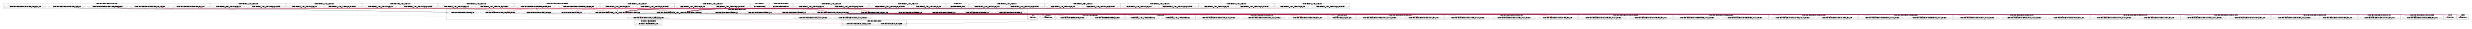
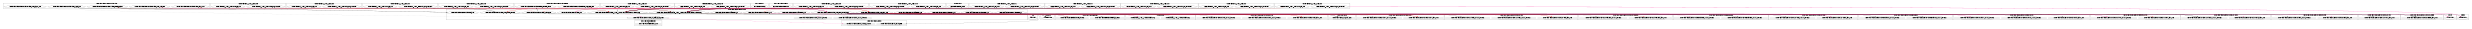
cluster "Moose::Meta::Writer::__ANON__::SERIAL::22": label "Moose::Meta::Writer::__ANON__::SERIAL::22" -> "Moose::Meta::Class::__ANON__::SERIAL::22"
cluster "Moose::Meta::Class::__ANON__::SERIAL::20": label "Moose::Meta::Class::__ANON__::SERIAL::20" -> "Moose::Counter::Class::__ANON__::SERIAL::20"
cluster "Method::MOP::Method::Accessor": label "Method::MOP::Method::Accessor" -> "Class::MOP::Method::Accessor"
cluster "Moose::Meta::Class::__BEGIN__::SERIAL::12": label "Moose::Meta::Class::__BEGIN__::SERIAL::12" -> "Moose::Meta::Class::__ANON__::SERIAL::12"
node "Moose::Meta::Class::__BEGIN__::SERIAL::25::_get_value": label "Moose::Meta::Class::__BEGIN__::SERIAL::25::_get_value" -> "Moose::Meta::Class::__ANON__::SERIAL::25::_get_value"
node "Moose::Meta::Class::__ANON__::MOP::32::_eval_environment": label "Moose::Meta::Class::__ANON__::MOP::32::_eval_environment" -> "Moose::Meta::Class::__ANON__::SERIAL::32::_eval_environment"
node "Moose::Meta::Class::__ANON__::SERIAL::22::_eval_environment": label "Moose::Meta::Class::__ANON__::SERIAL::22::_eval_environment" -> "Moose::Meta::Class::__ANON__::BEGIN::22::_eval_environment"
node "Native::Meta::Class::__ANON__::SERIAL::18::_get_value": label "Native::Meta::Class::__ANON__::SERIAL::18::_get_value" -> "Moose::Meta::Class::__ANON__::SERIAL::18::_get_value"
node "Moose::Meta::Class::__ANON__::SERIAL::18::_set_environment": label "Moose::Meta::Class::__ANON__::SERIAL::18::_set_environment" -> "Moose::Meta::Class::__ANON__::SERIAL::18::_eval_environment"
node "Exporter::Meta::Class::__ANON__::SERIAL::10::_eval_environment": label "Exporter::Meta::Class::__ANON__::SERIAL::10::_eval_environment" -> "Moose::Meta::Class::__ANON__::SERIAL::10::_eval_environment"
node "Moose::Meta::Class::__ANON__::SERIAL::10::_slot_value": label "Moose::Meta::Class::__ANON__::SERIAL::10::_slot_value" -> "Moose::Meta::Class::__ANON__::SERIAL::10::_get_value"
node "Moose::Meta::Class::__MOP__::SERIAL::12::_get_value": label "Moose::Meta::Class::__MOP__::SERIAL::12::_get_value" -> "Moose::Meta::Class::__ANON__::SERIAL::12::_get_value"
node "Moose::Method::Class::__ANON__::SERIAL::21::_eval_environment": label "Moose::Method::Class::__ANON__::SERIAL::21::_eval_environment" -> "Moose::Meta::Class::__ANON__::SERIAL::21::_eval_environment"
node "Moose::Meta::Class::__ANON__::SERIAL::26::_get_value": label "Moose::Meta::Class::__ANON__::SERIAL::26::_get_value" -> "Moose::Class::Class::__ANON__::SERIAL::26::_get_value"
node "Method::Meta::Method::Accessor::Native::BEGIN@2": label "Method::Meta::Method::Accessor::Native::BEGIN@2" -> "Moose::Meta::Method::Accessor::Native::BEGIN@2"
edge "Moose::Meta::Method::Accessor::Native::BEGIN@12" -> "Exporter::import": now "Moose::Meta::Class::__ANON__::SERIAL::26::_eval_environment" -> "Exporter::import"
cluster "Class::BEGIN::Method::Generated": label "Class::BEGIN::Method::Generated" -> "Class::MOP::Method::Generated"
node "Class::BEGIN::Method::Generated::is_inline": label "Class::BEGIN::Method::Generated::is_inline" -> "Class::MOP::Method::Generated::is_inline"
node "Moose::Meta::Method::Accessor::_instance_is_inlinable": label "Moose::Meta::Method::Accessor::_instance_is_inlinable" -> "Moose::Hash::Method::Accessor::_instance_is_inlinable"
